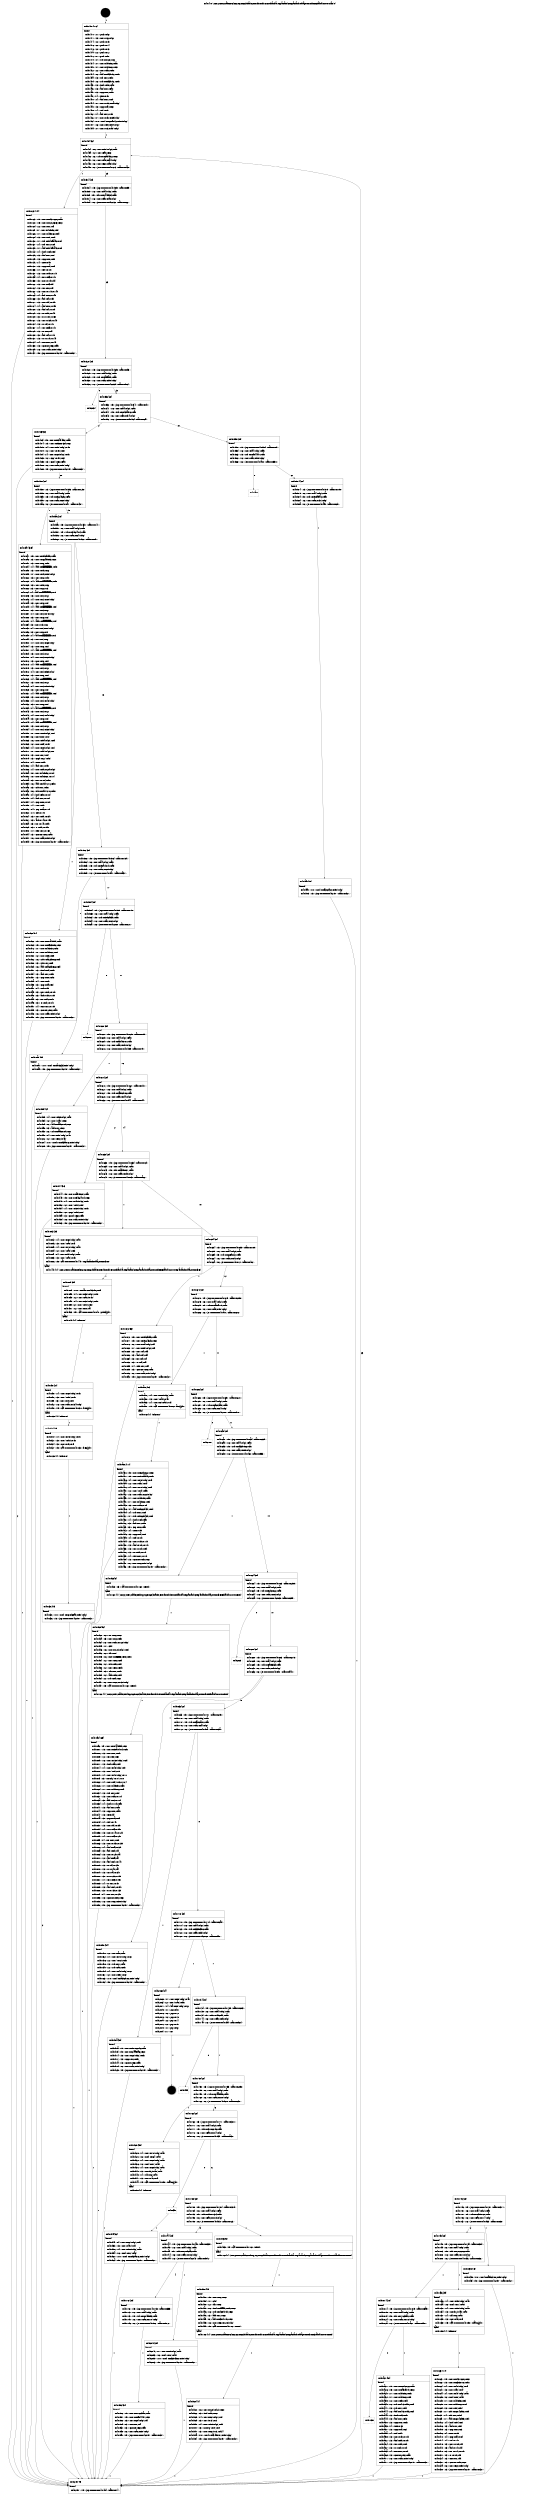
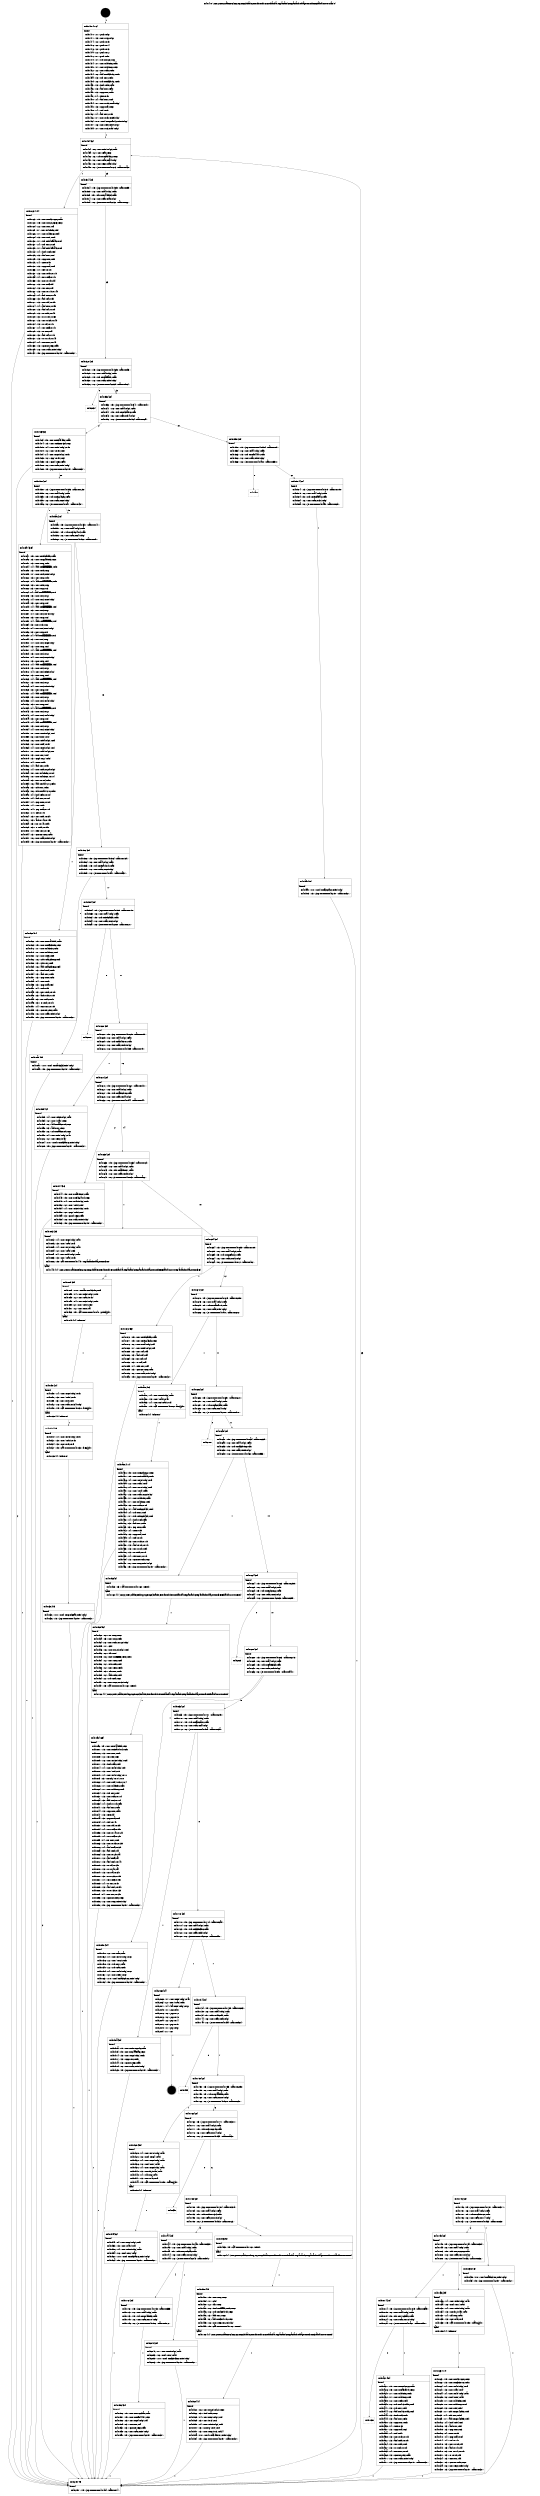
edge "0x401f3b" -> "0x401b4f [32]": now "0x401b28 [39]" -> "0x401b4f [32]"
